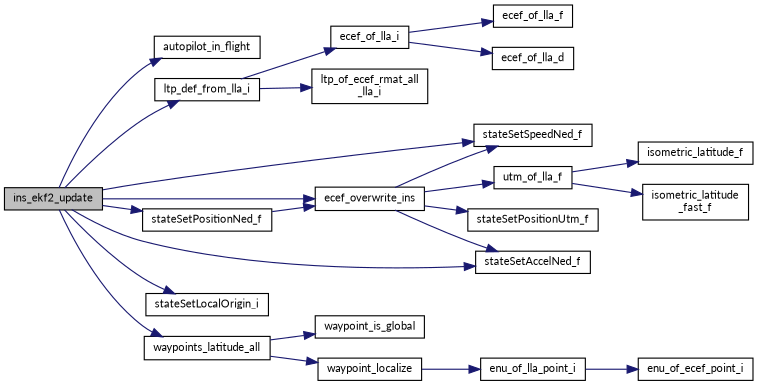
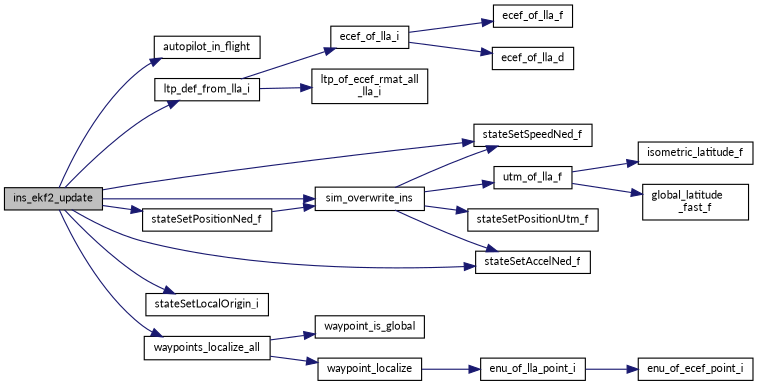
node "ecef_overwrite_ins": label "ecef_overwrite_ins" -> "sim_overwrite_ins"
node "isometric_latitude _fast_f": label "isometric_latitude _fast_f" -> "global_latitude _fast_f"
node "waypoints_latitude_all": label "waypoints_latitude_all" -> "waypoints_localize_all"
